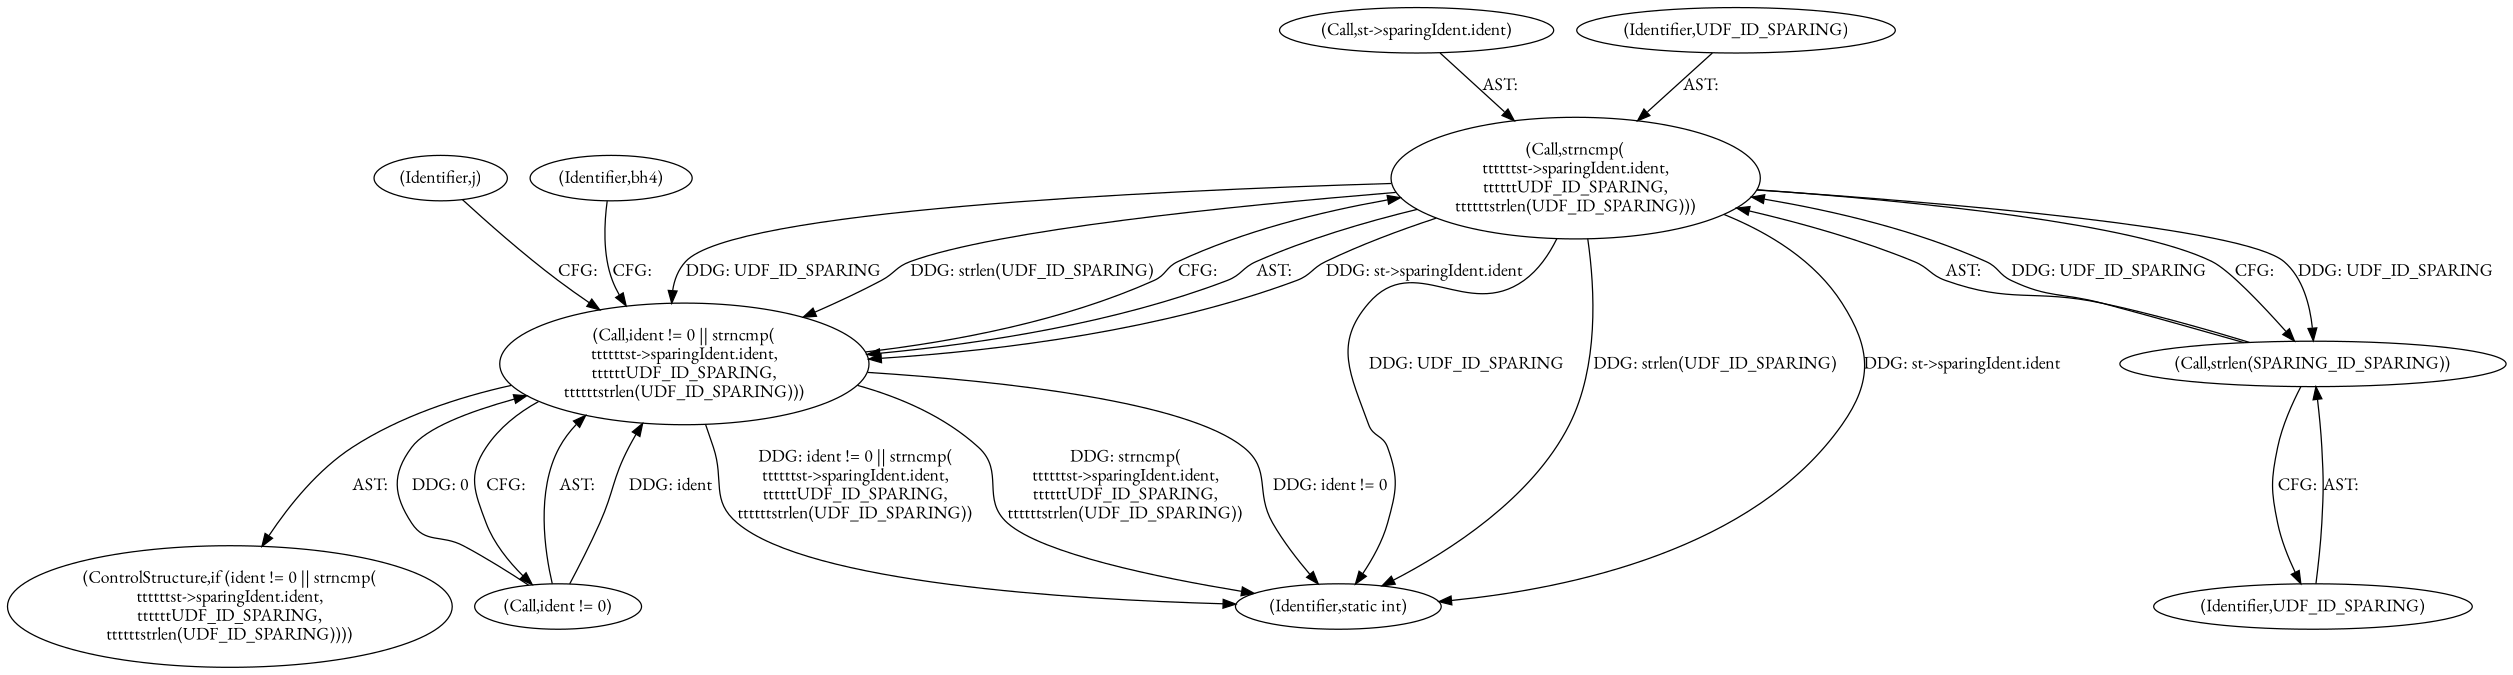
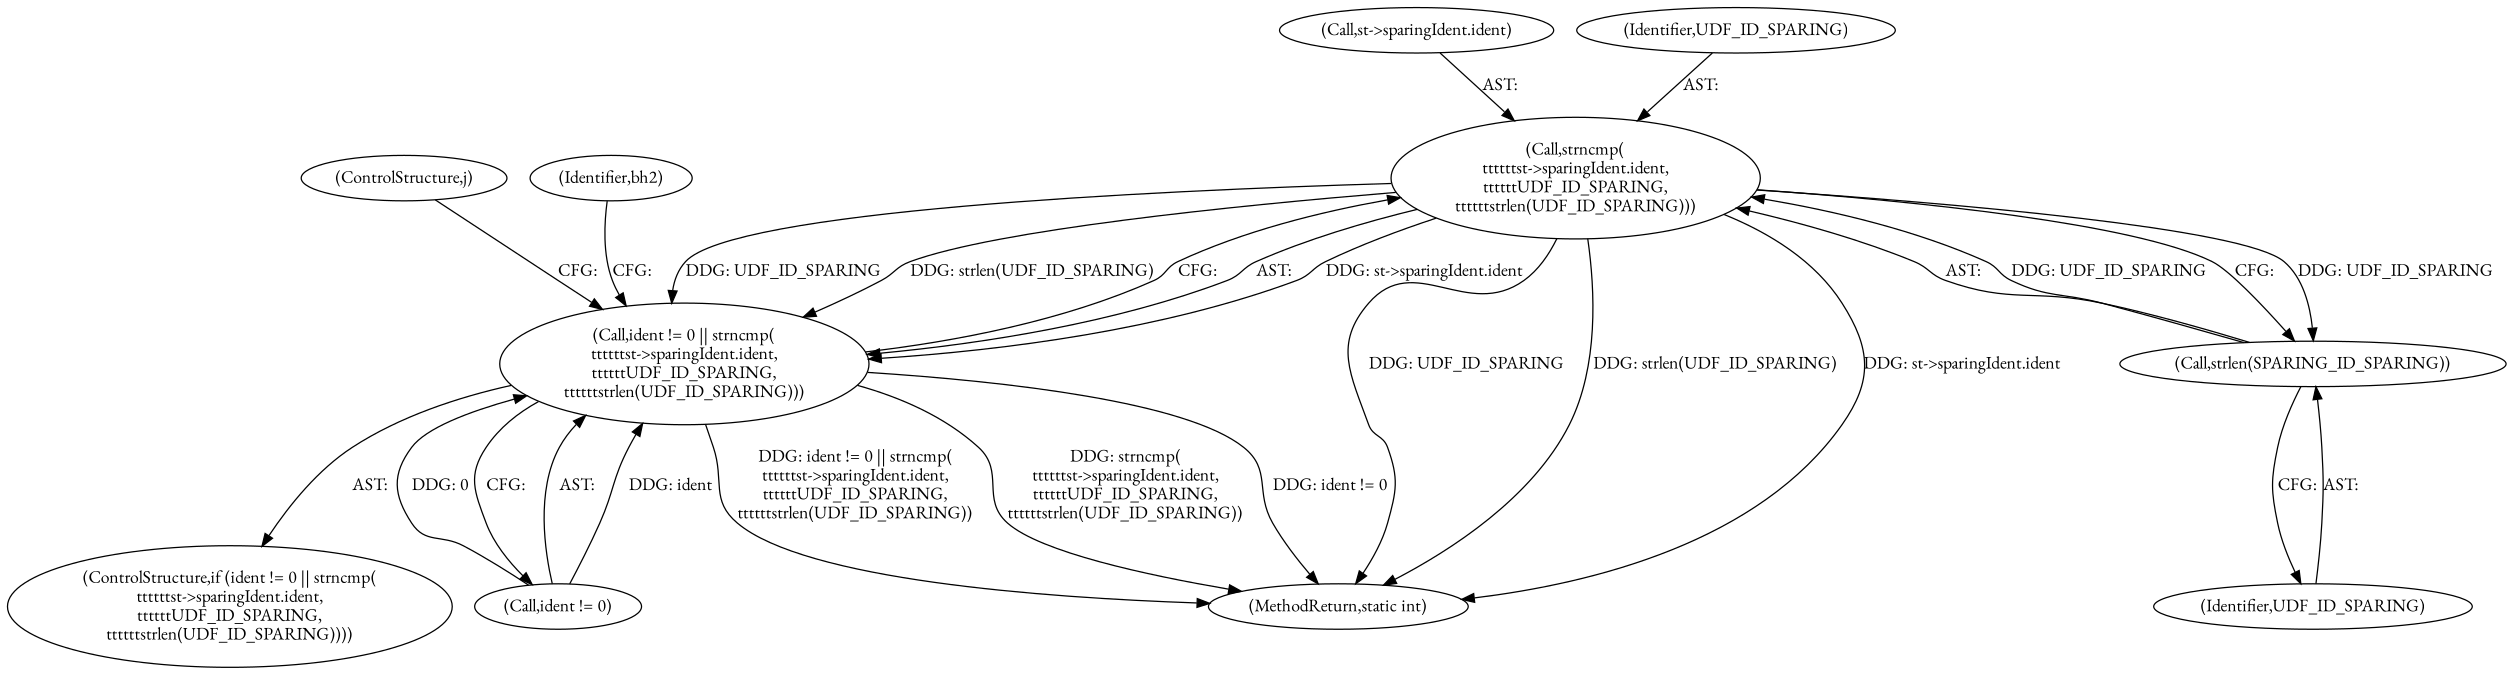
node "(Identifier,j)": label "(Identifier,j)" -> "(ControlStructure,j)"
node "(Identifier,bh4)": label "(Identifier,bh4)" -> "(Identifier,bh2)"
node "(Identifier,static int)": label "(Identifier,static int)" -> "(MethodReturn,static int)"
